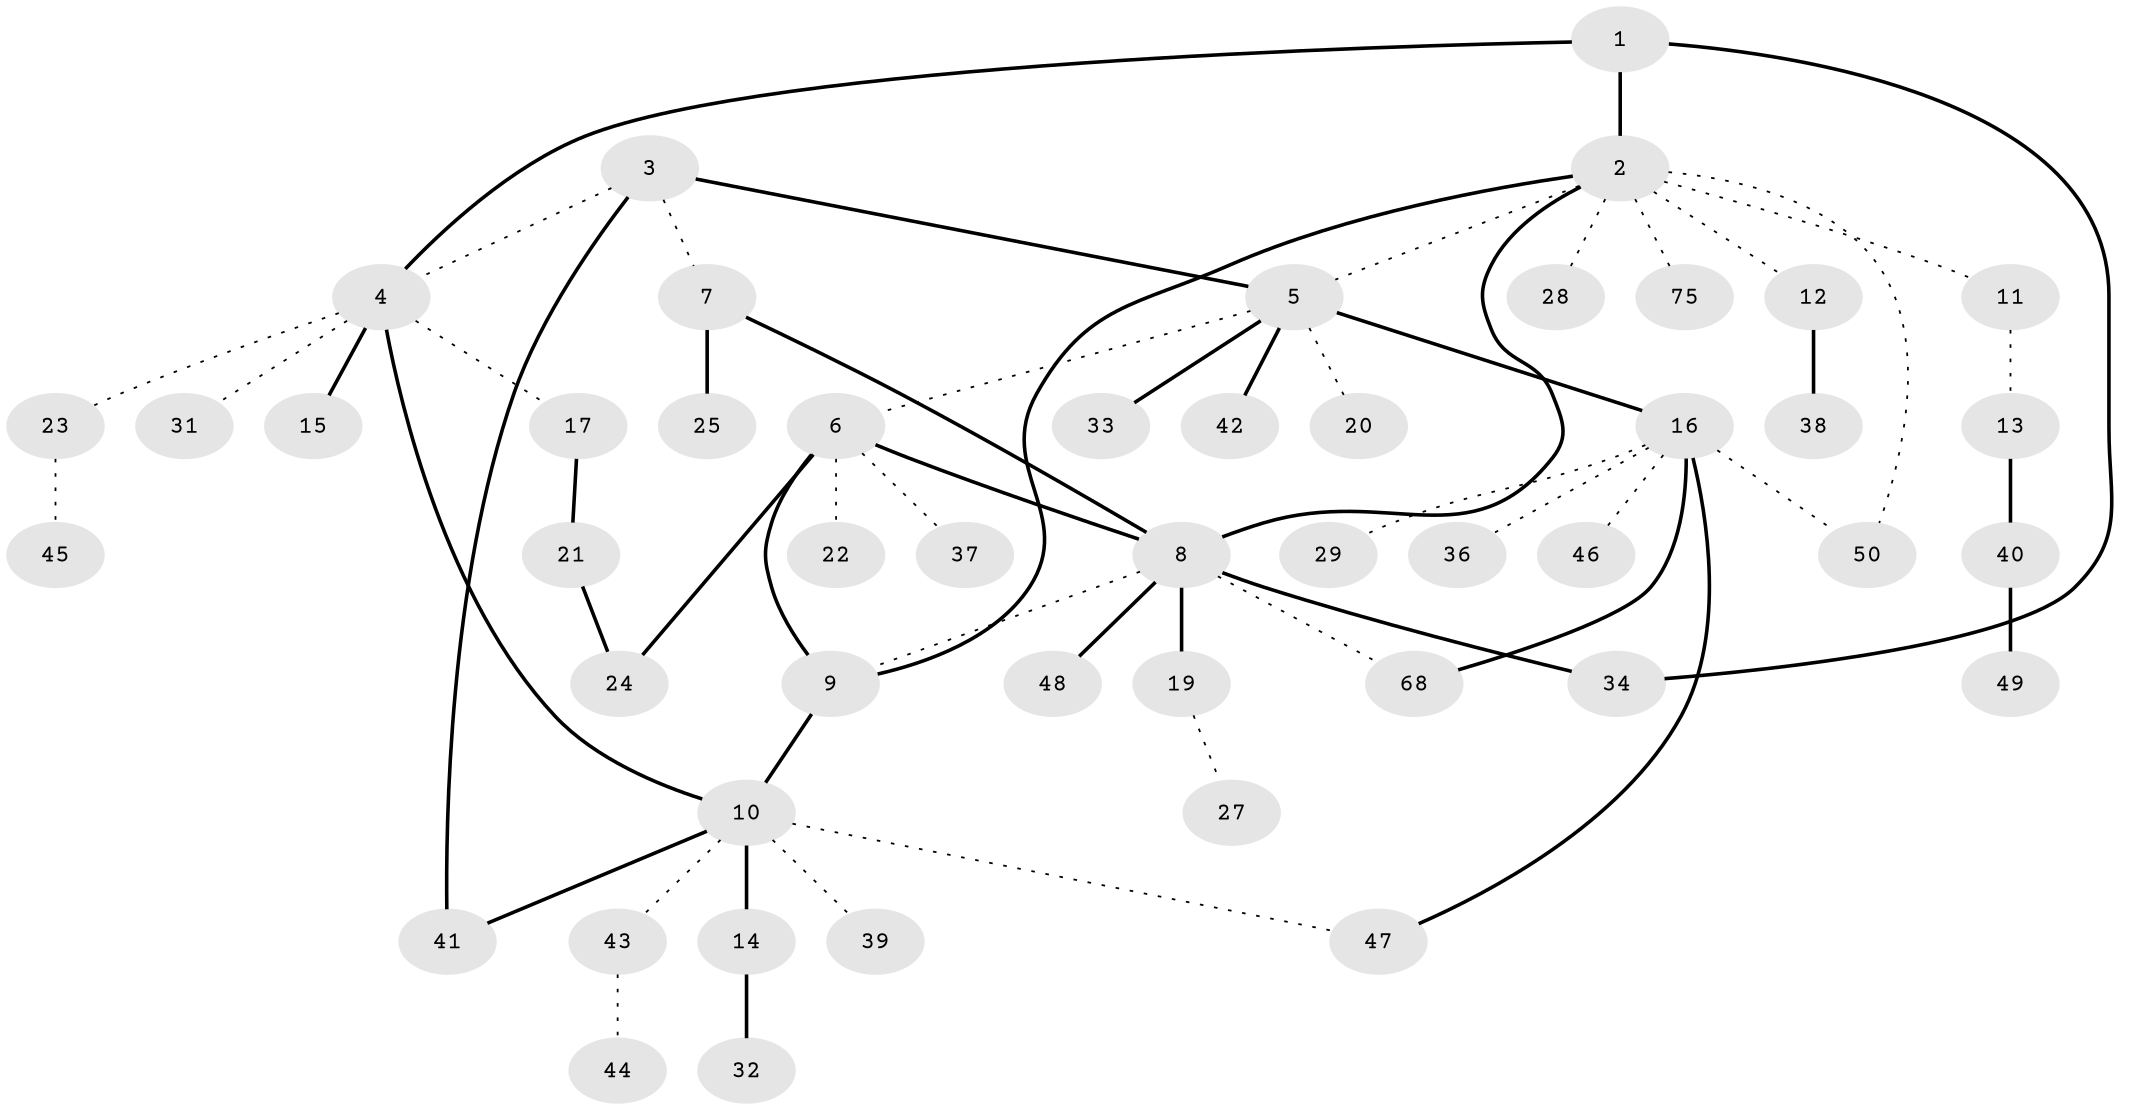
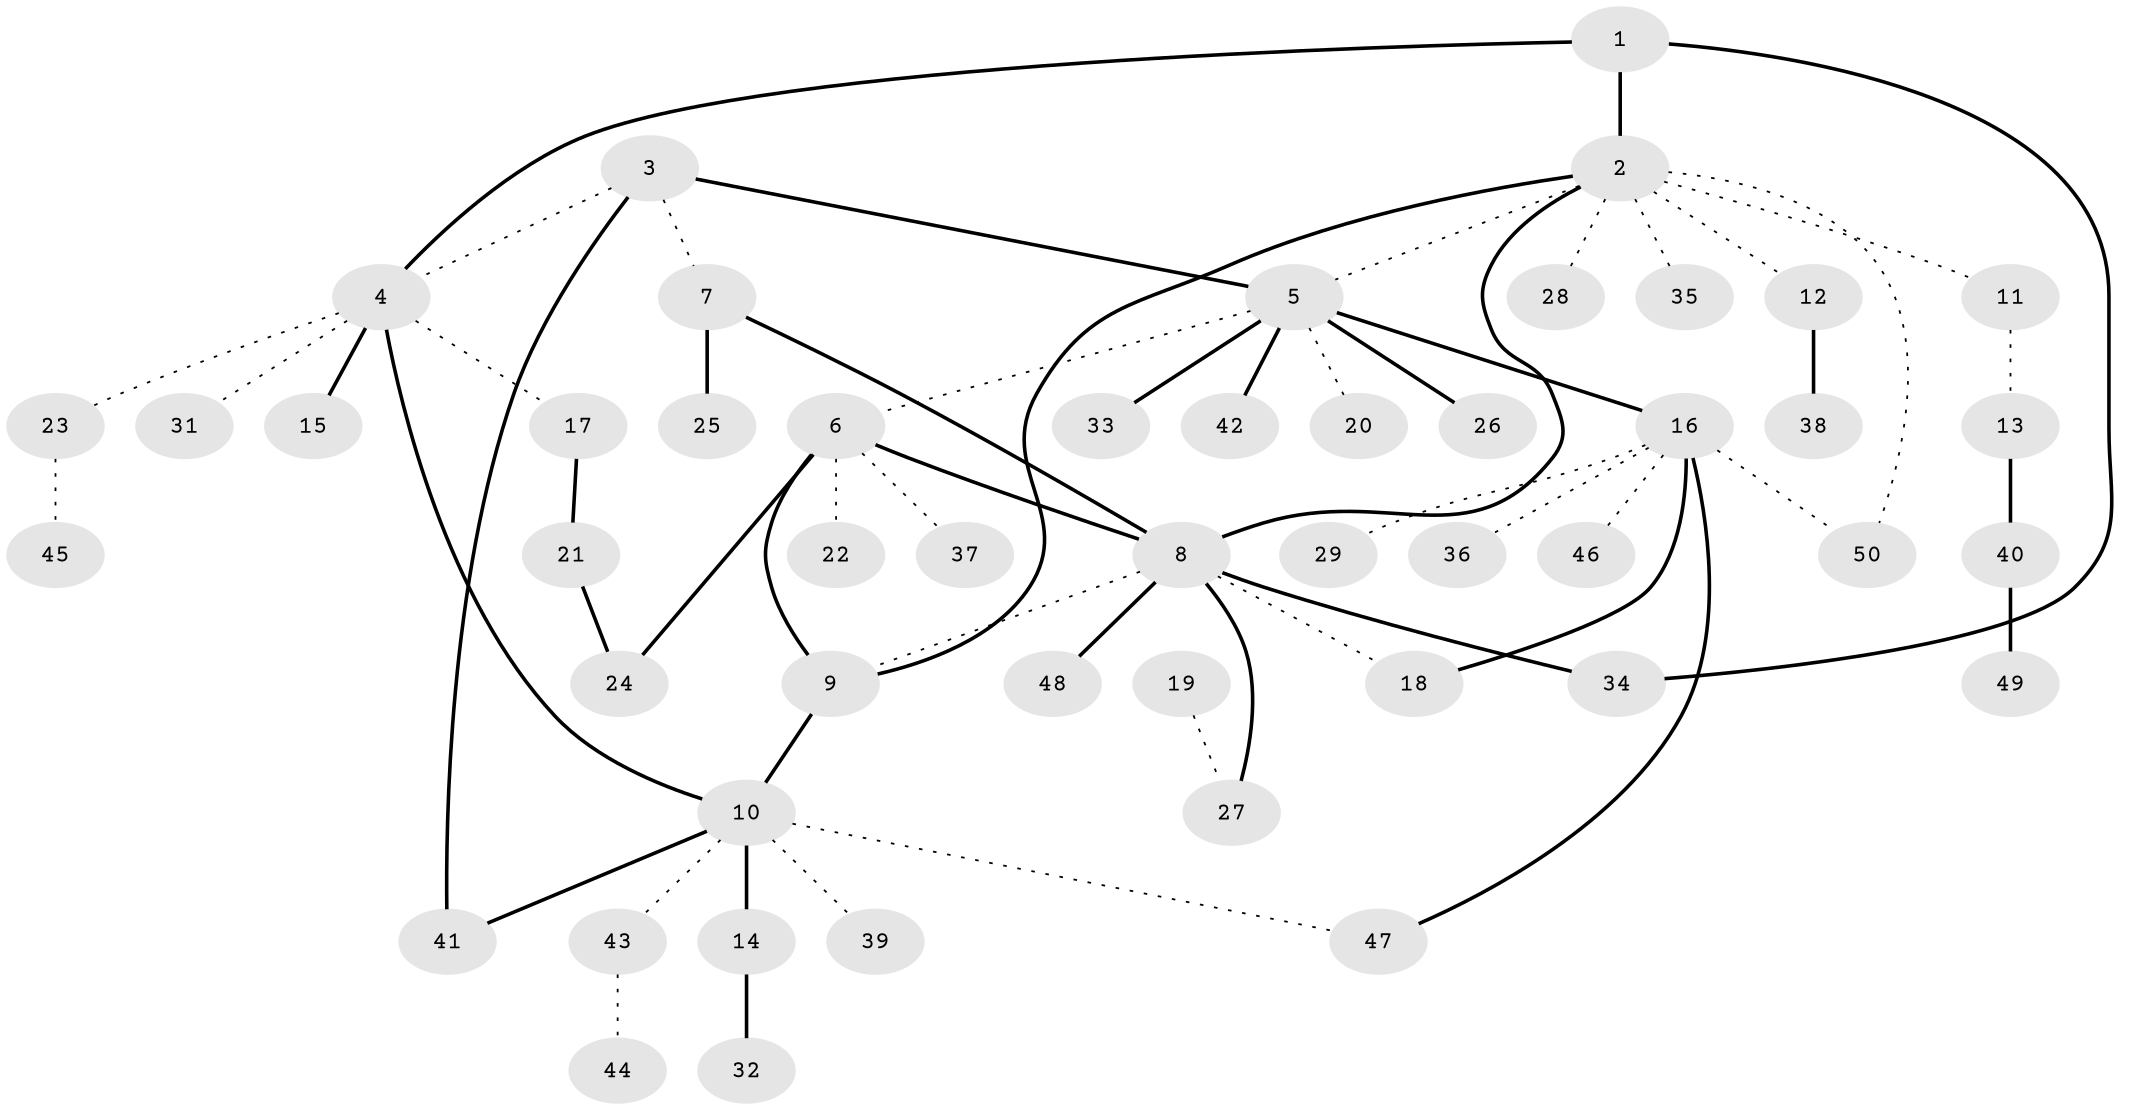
node "75": label "75" -> "35"
node "26": added
edge "8" -- "19": now "8" -- "27"
node "68": label "68" -> "18"
